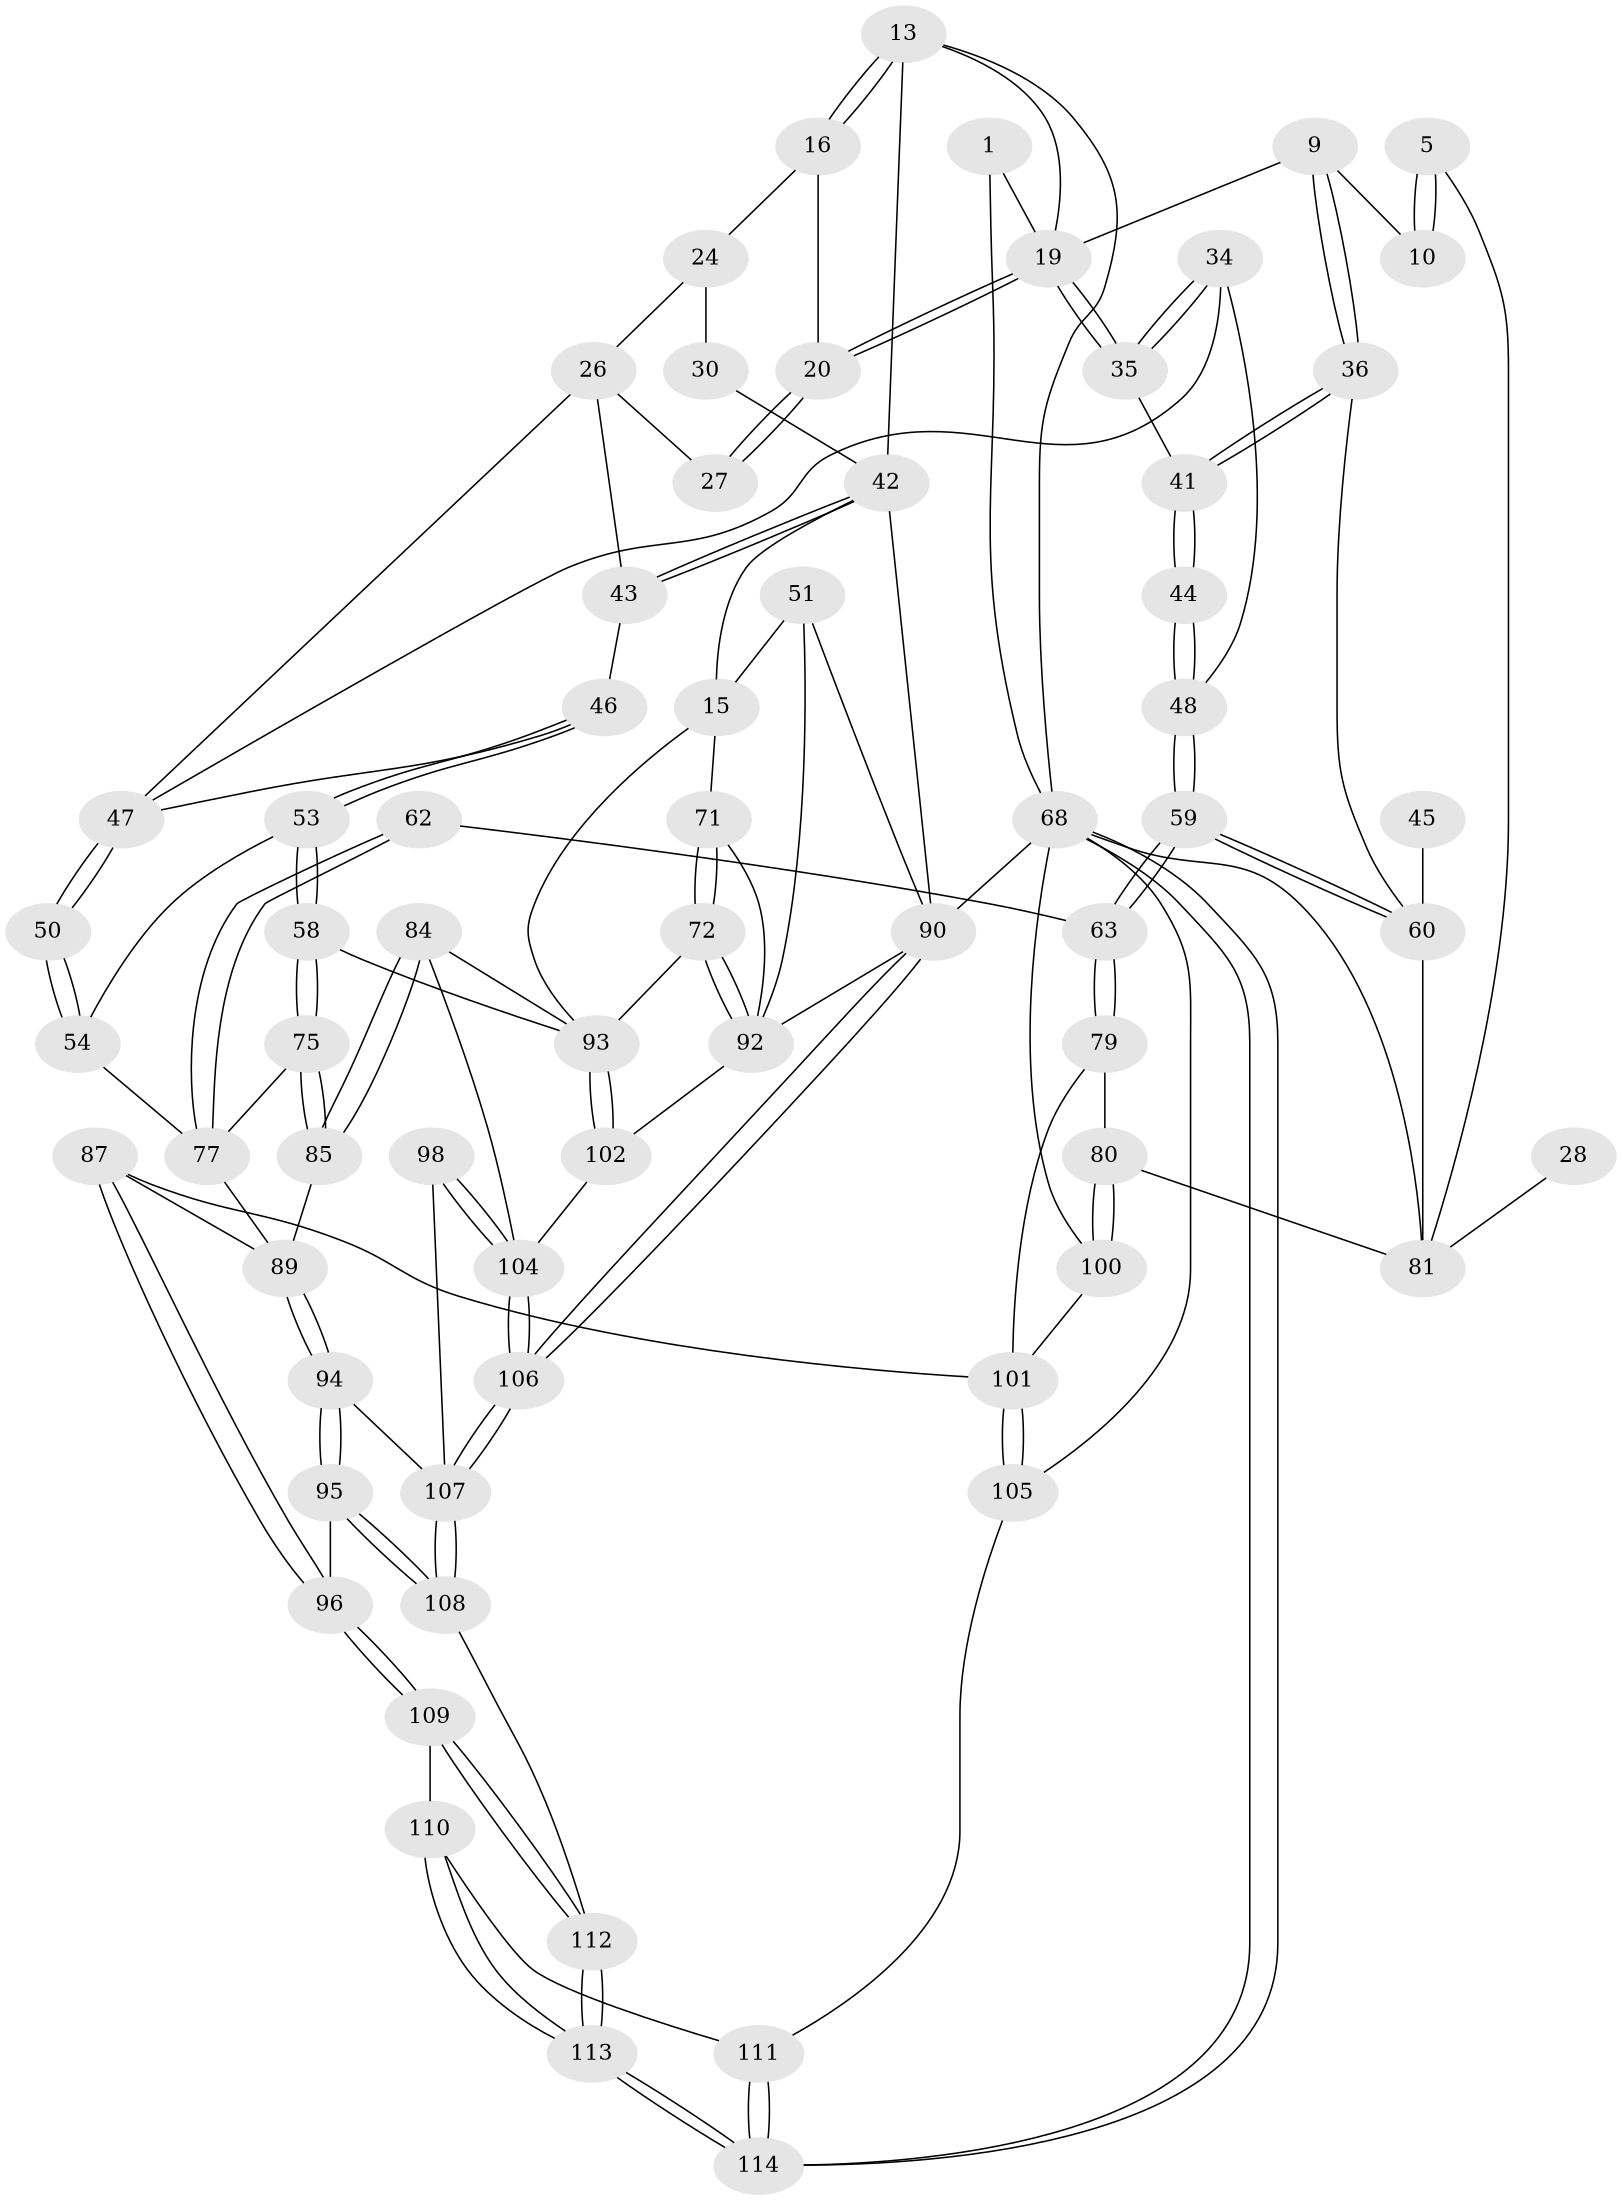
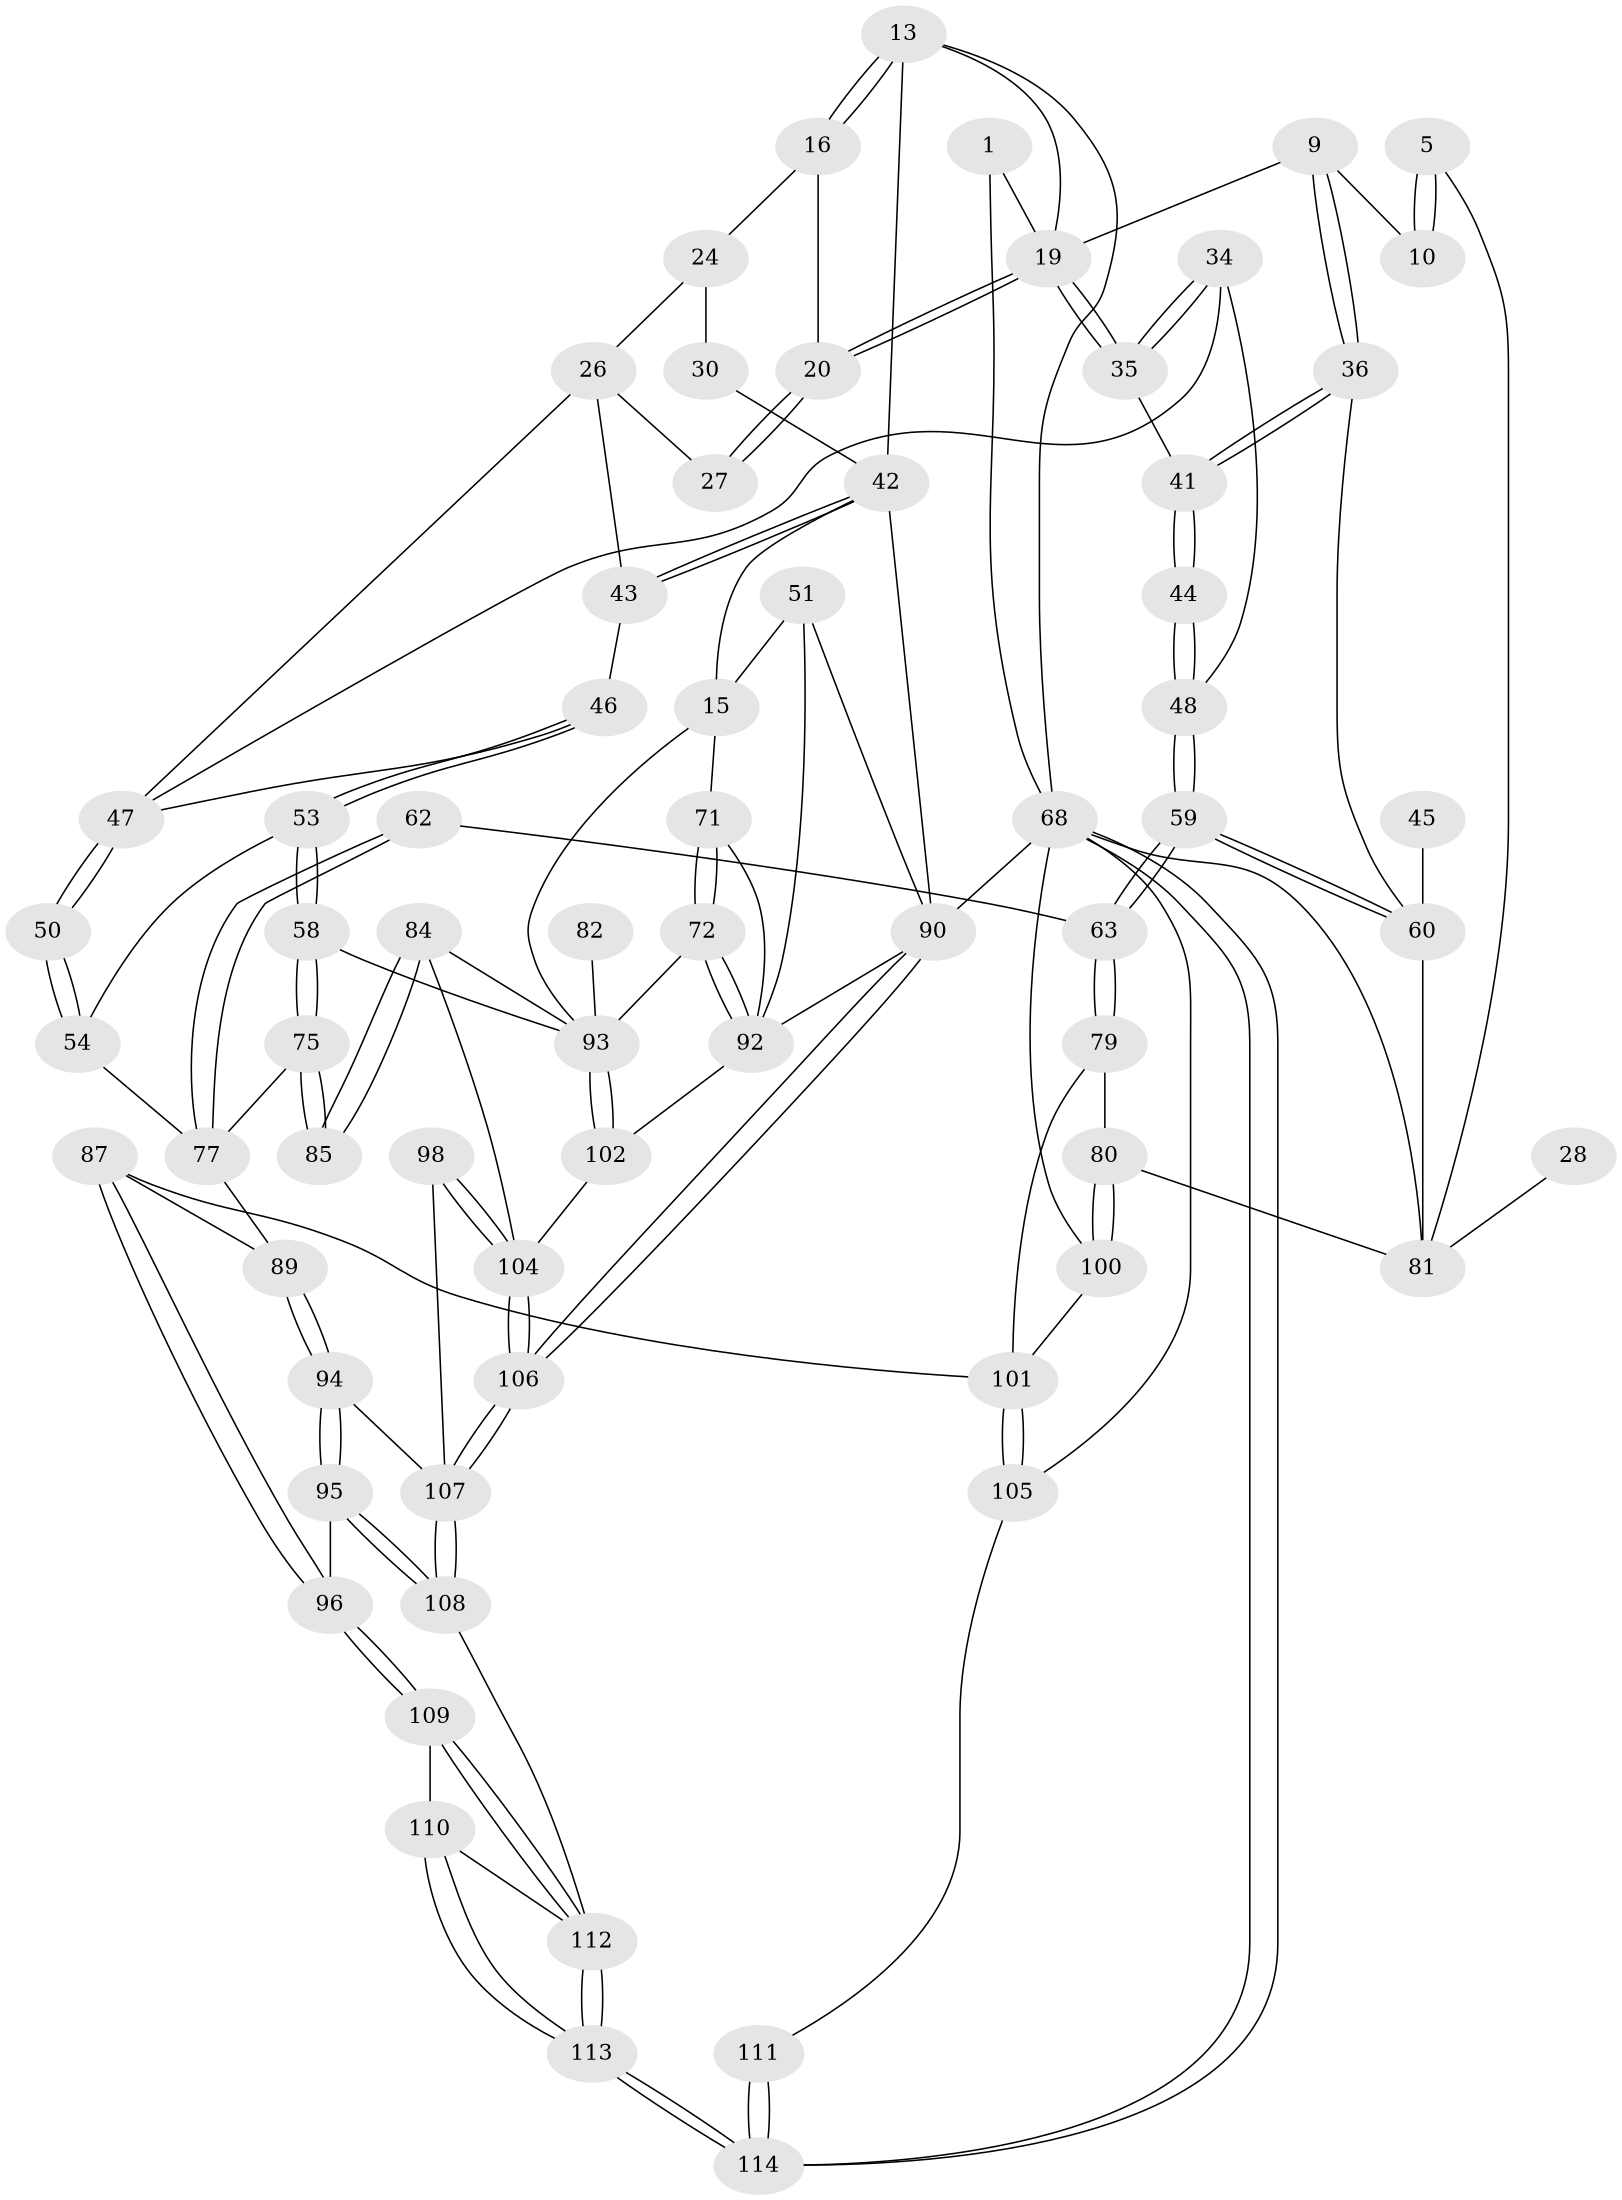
node "82": added
edge "85" -- "89": removed
edge "110" -- "111": now "110" -- "112"
